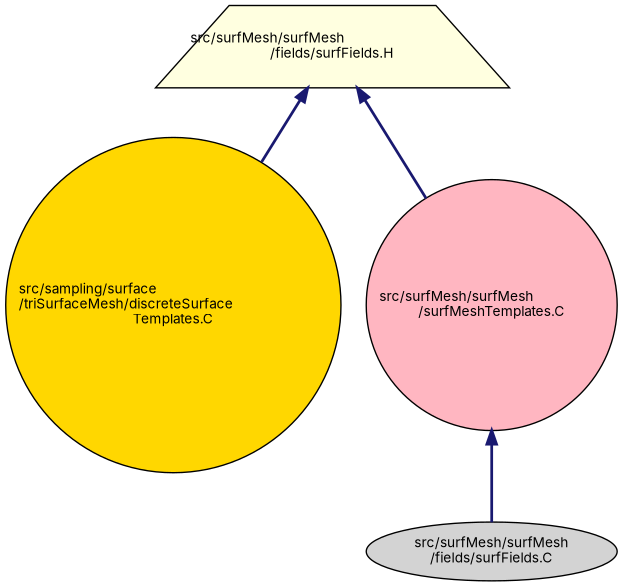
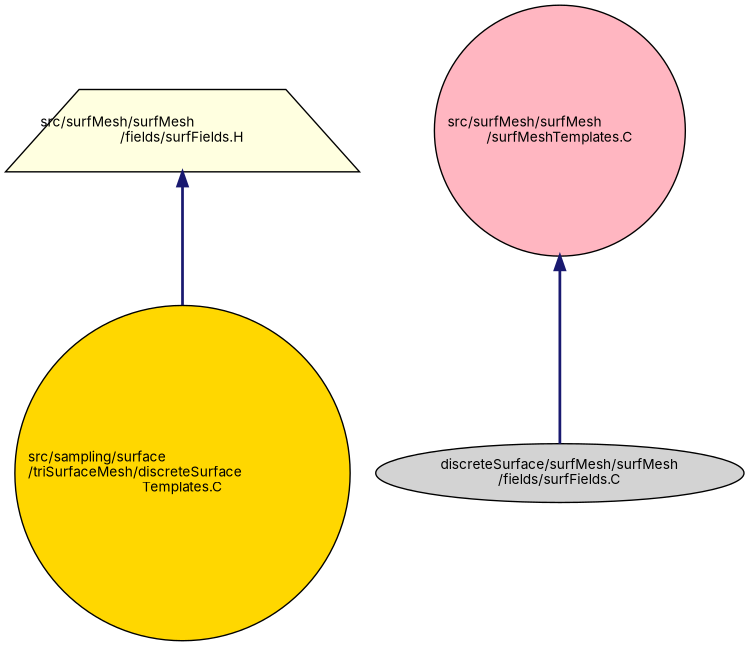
edge "src/surfMesh/surfMesh /surfMeshTemplates.C" -> "src/surfMesh/surfMesh /fields/surfFields.H": removed
node "src/surfMesh/surfMesh /fields/surfFields.C": label "src/surfMesh/surfMesh /fields/surfFields.C" -> "discreteSurface/surfMesh/surfMesh /fields/surfFields.C"
